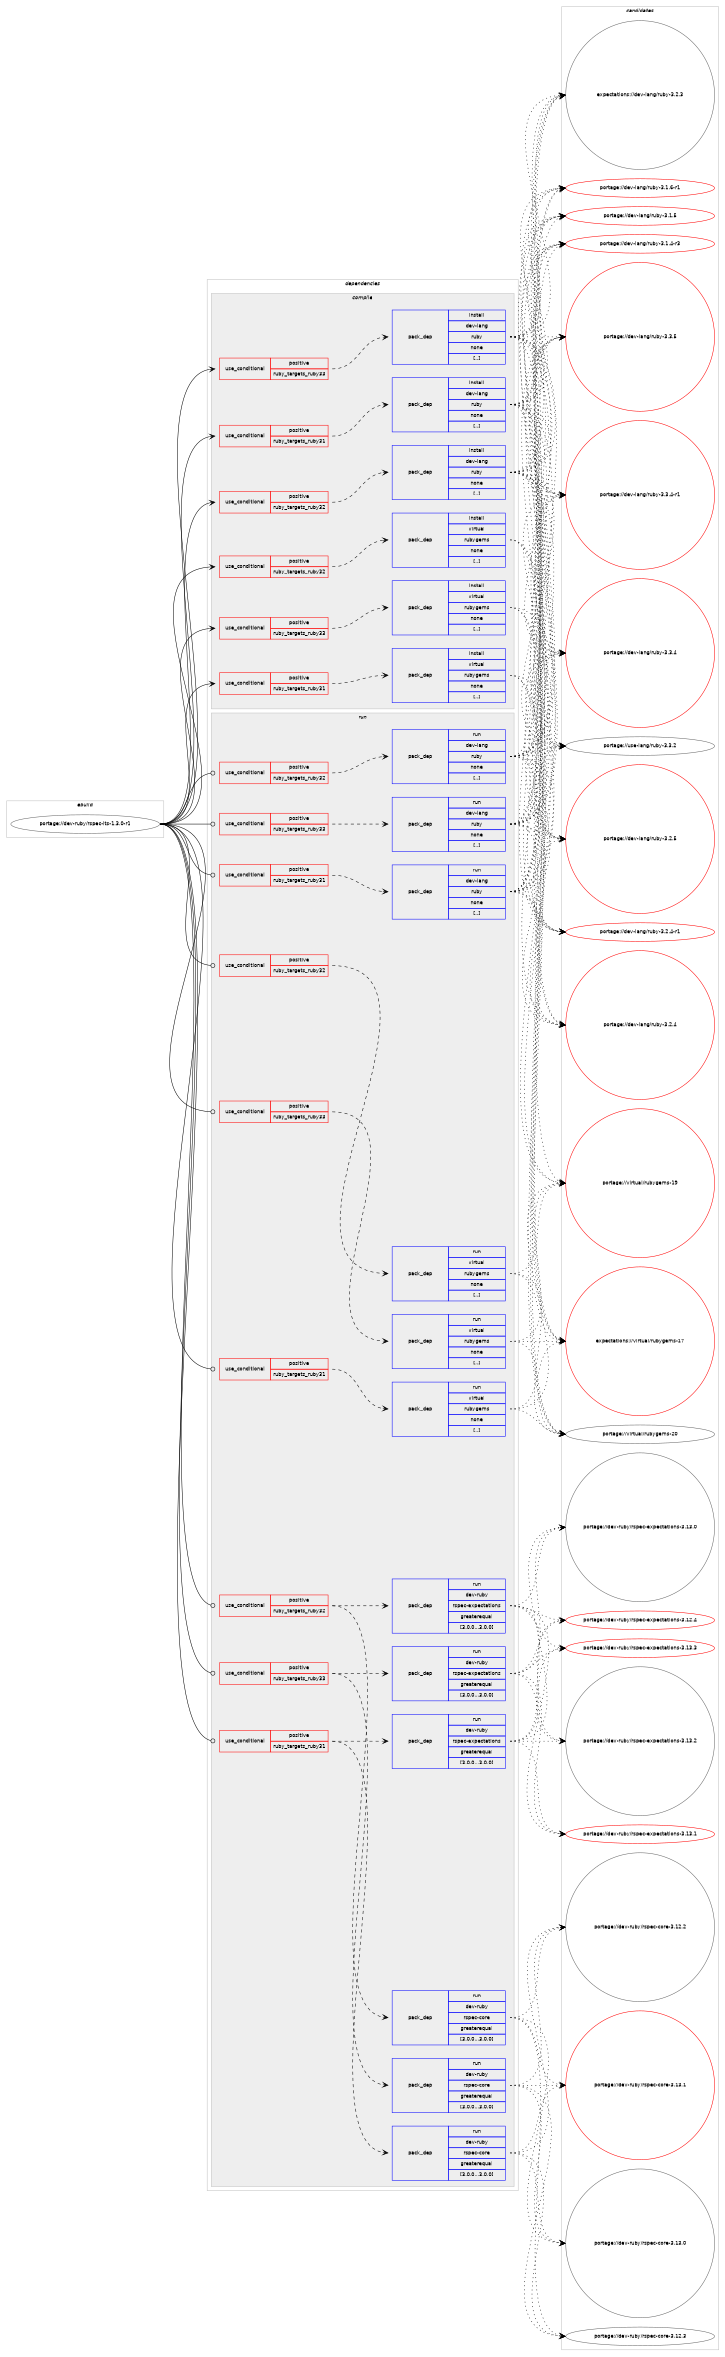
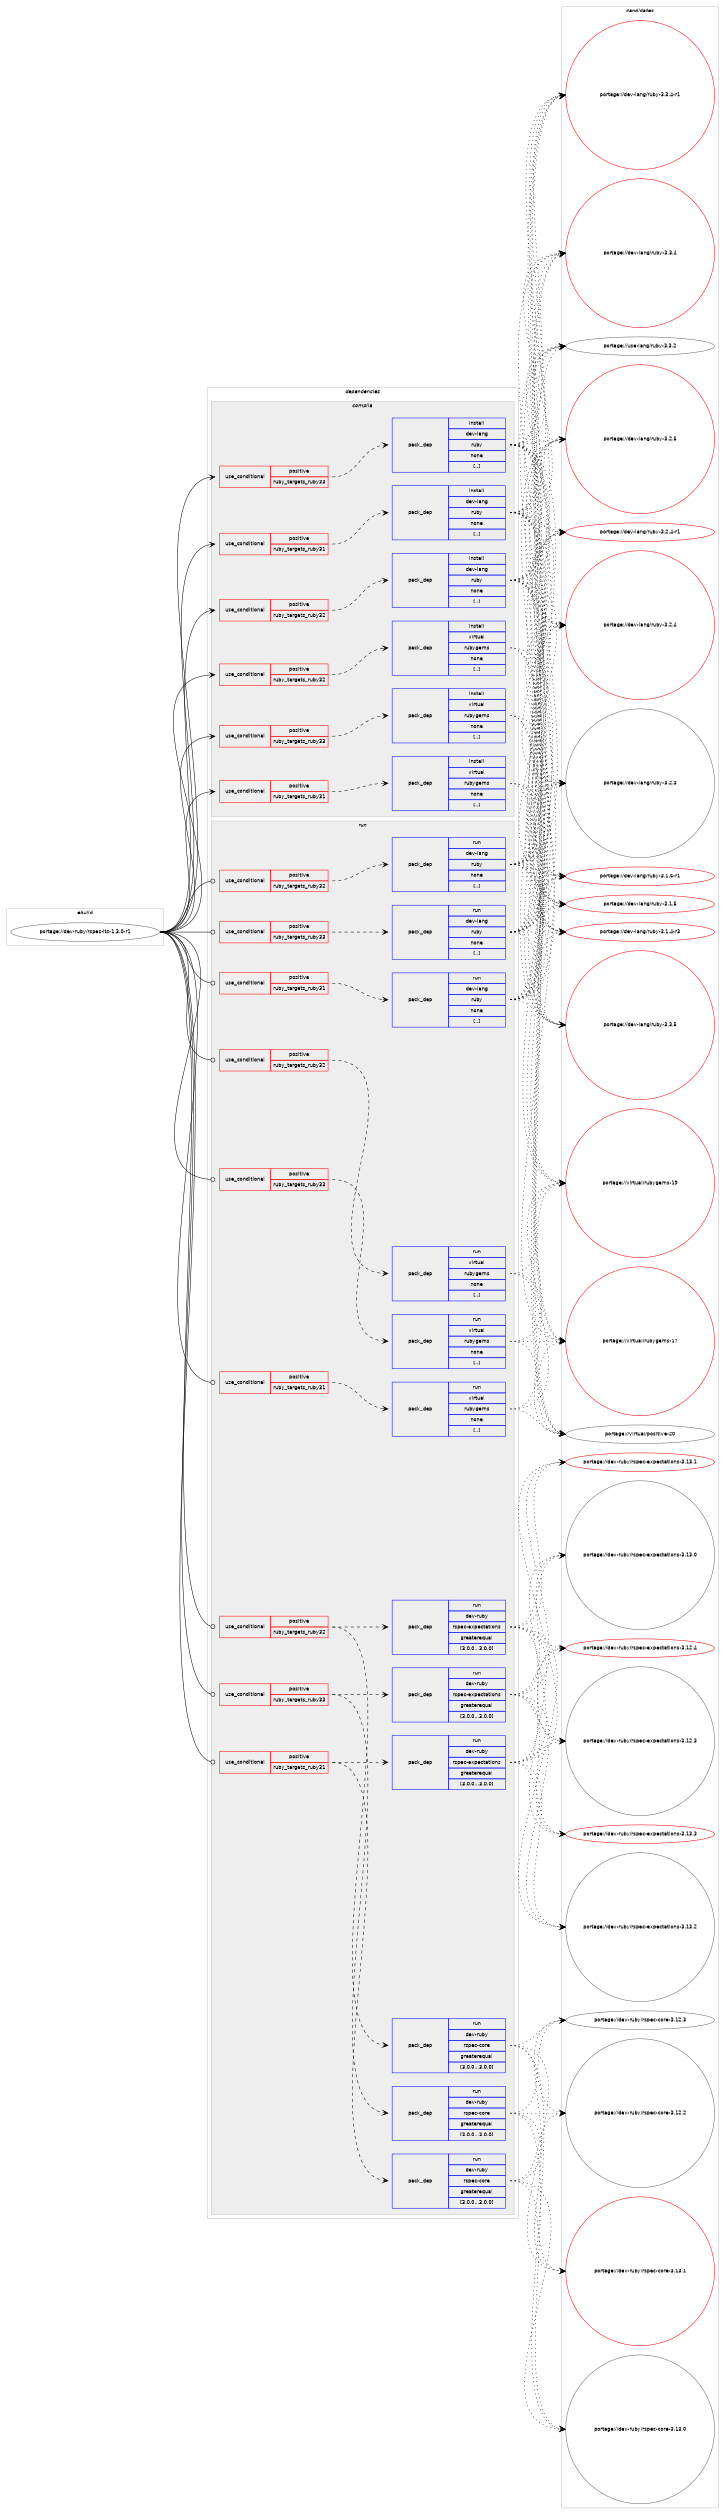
node "expectations://dev-lang/ruby-3.2.3": label "expectations://dev-lang/ruby-3.2.3" -> "portage://dev-lang/ruby-3.2.3"
node "expectations://virtual/rubygems-17": label "expectations://virtual/rubygems-17" -> "portage://virtual/rubygems-17"
node "portage://virtual/rubygems-20": label "portage://virtual/rubygems-20" -> "portage://virtual/positive-20"
node "portage://dev-ruby/rspec-expectations-3.12.3": added
